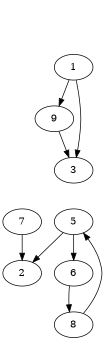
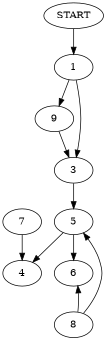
node "START": added
edge "3" -> "5": added
node "2": label "2" -> "4"
edge "6" -> "8": reversed
